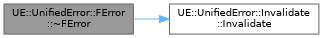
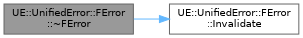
node "UE::UnifiedError::Invalidate ::Invalidate": label "UE::UnifiedError::Invalidate ::Invalidate" -> "UE::UnifiedError::FError ::Invalidate"
